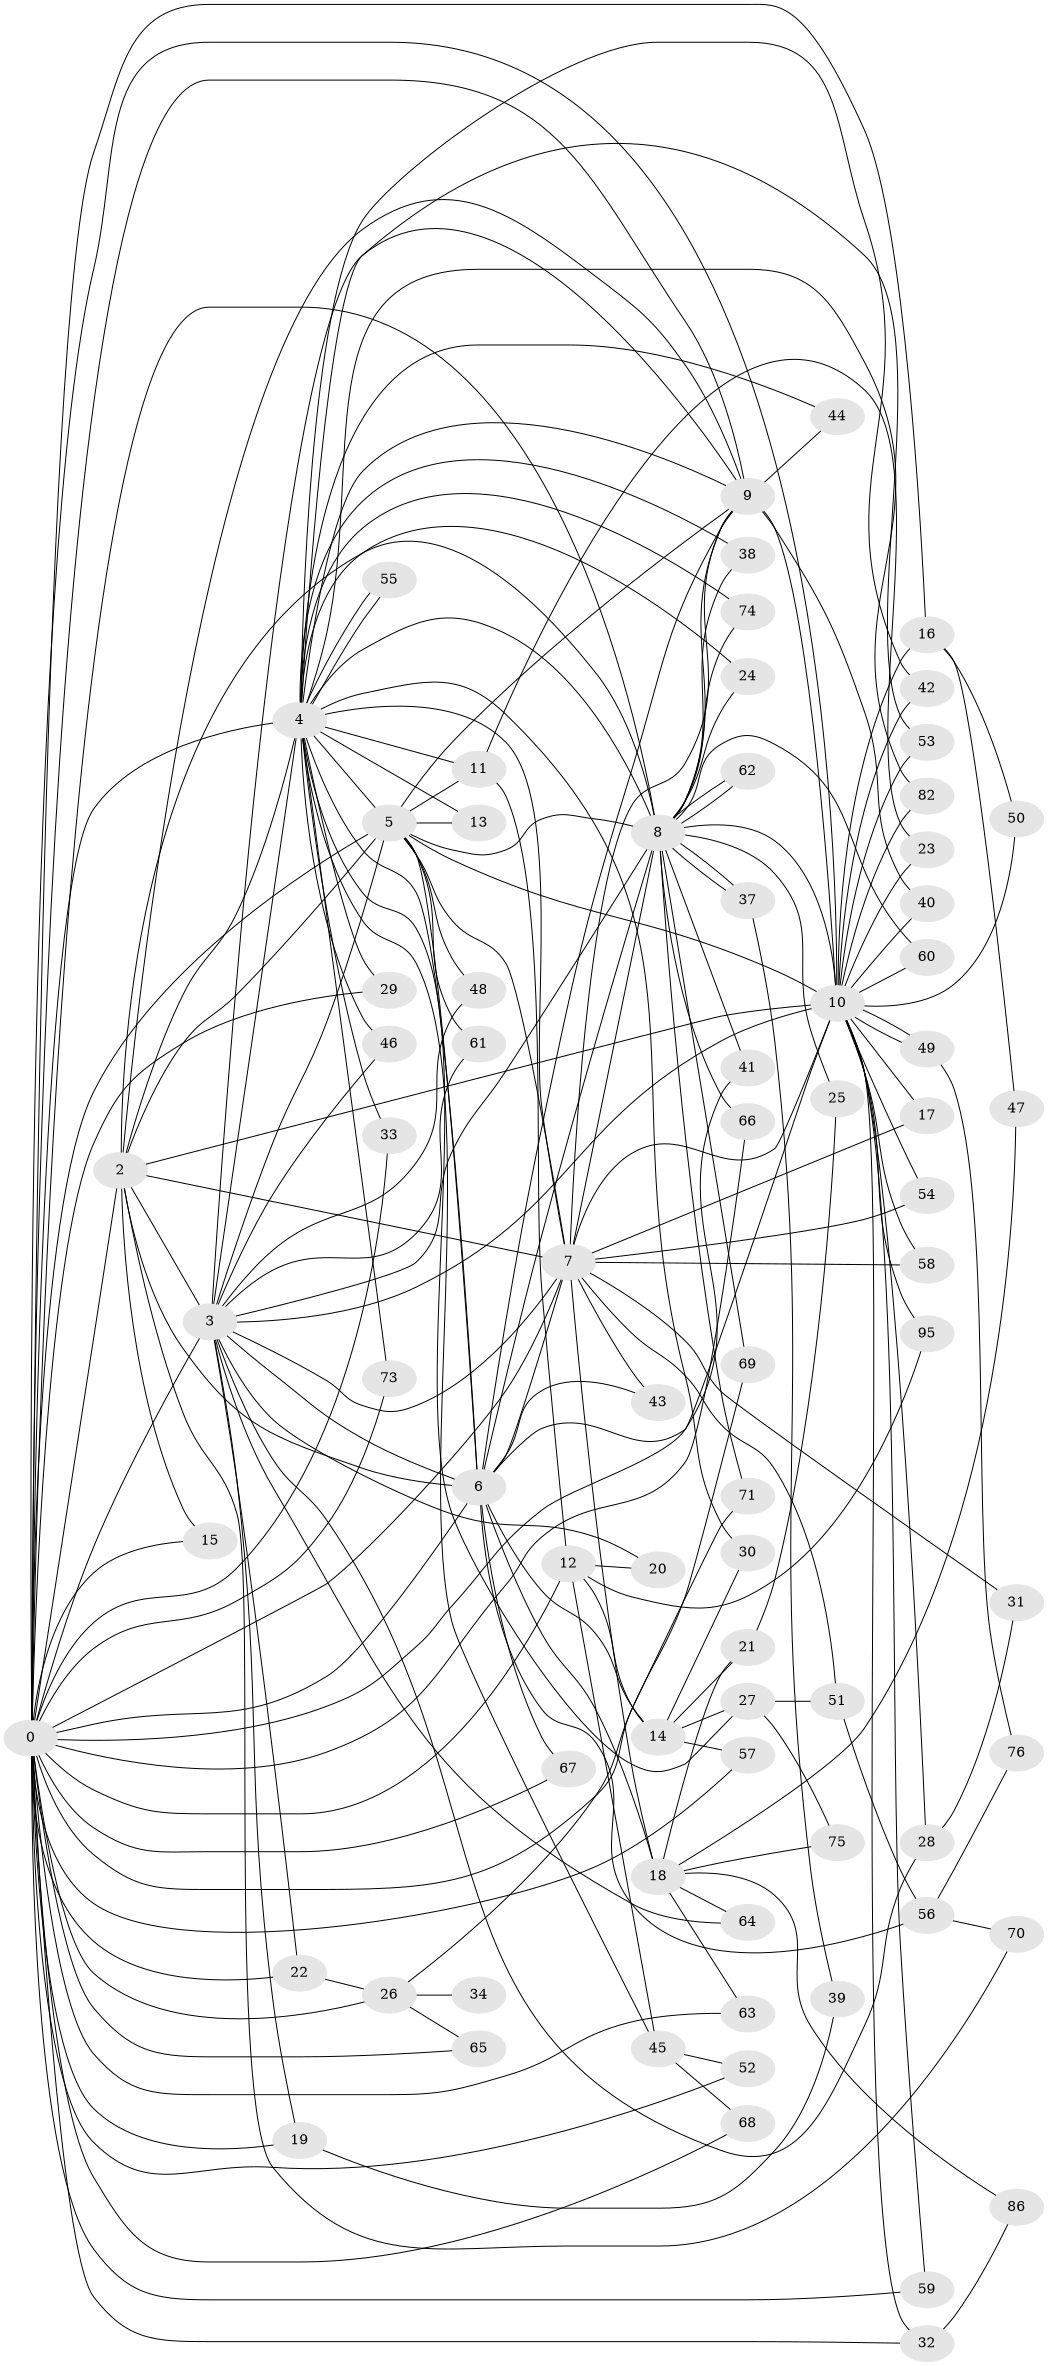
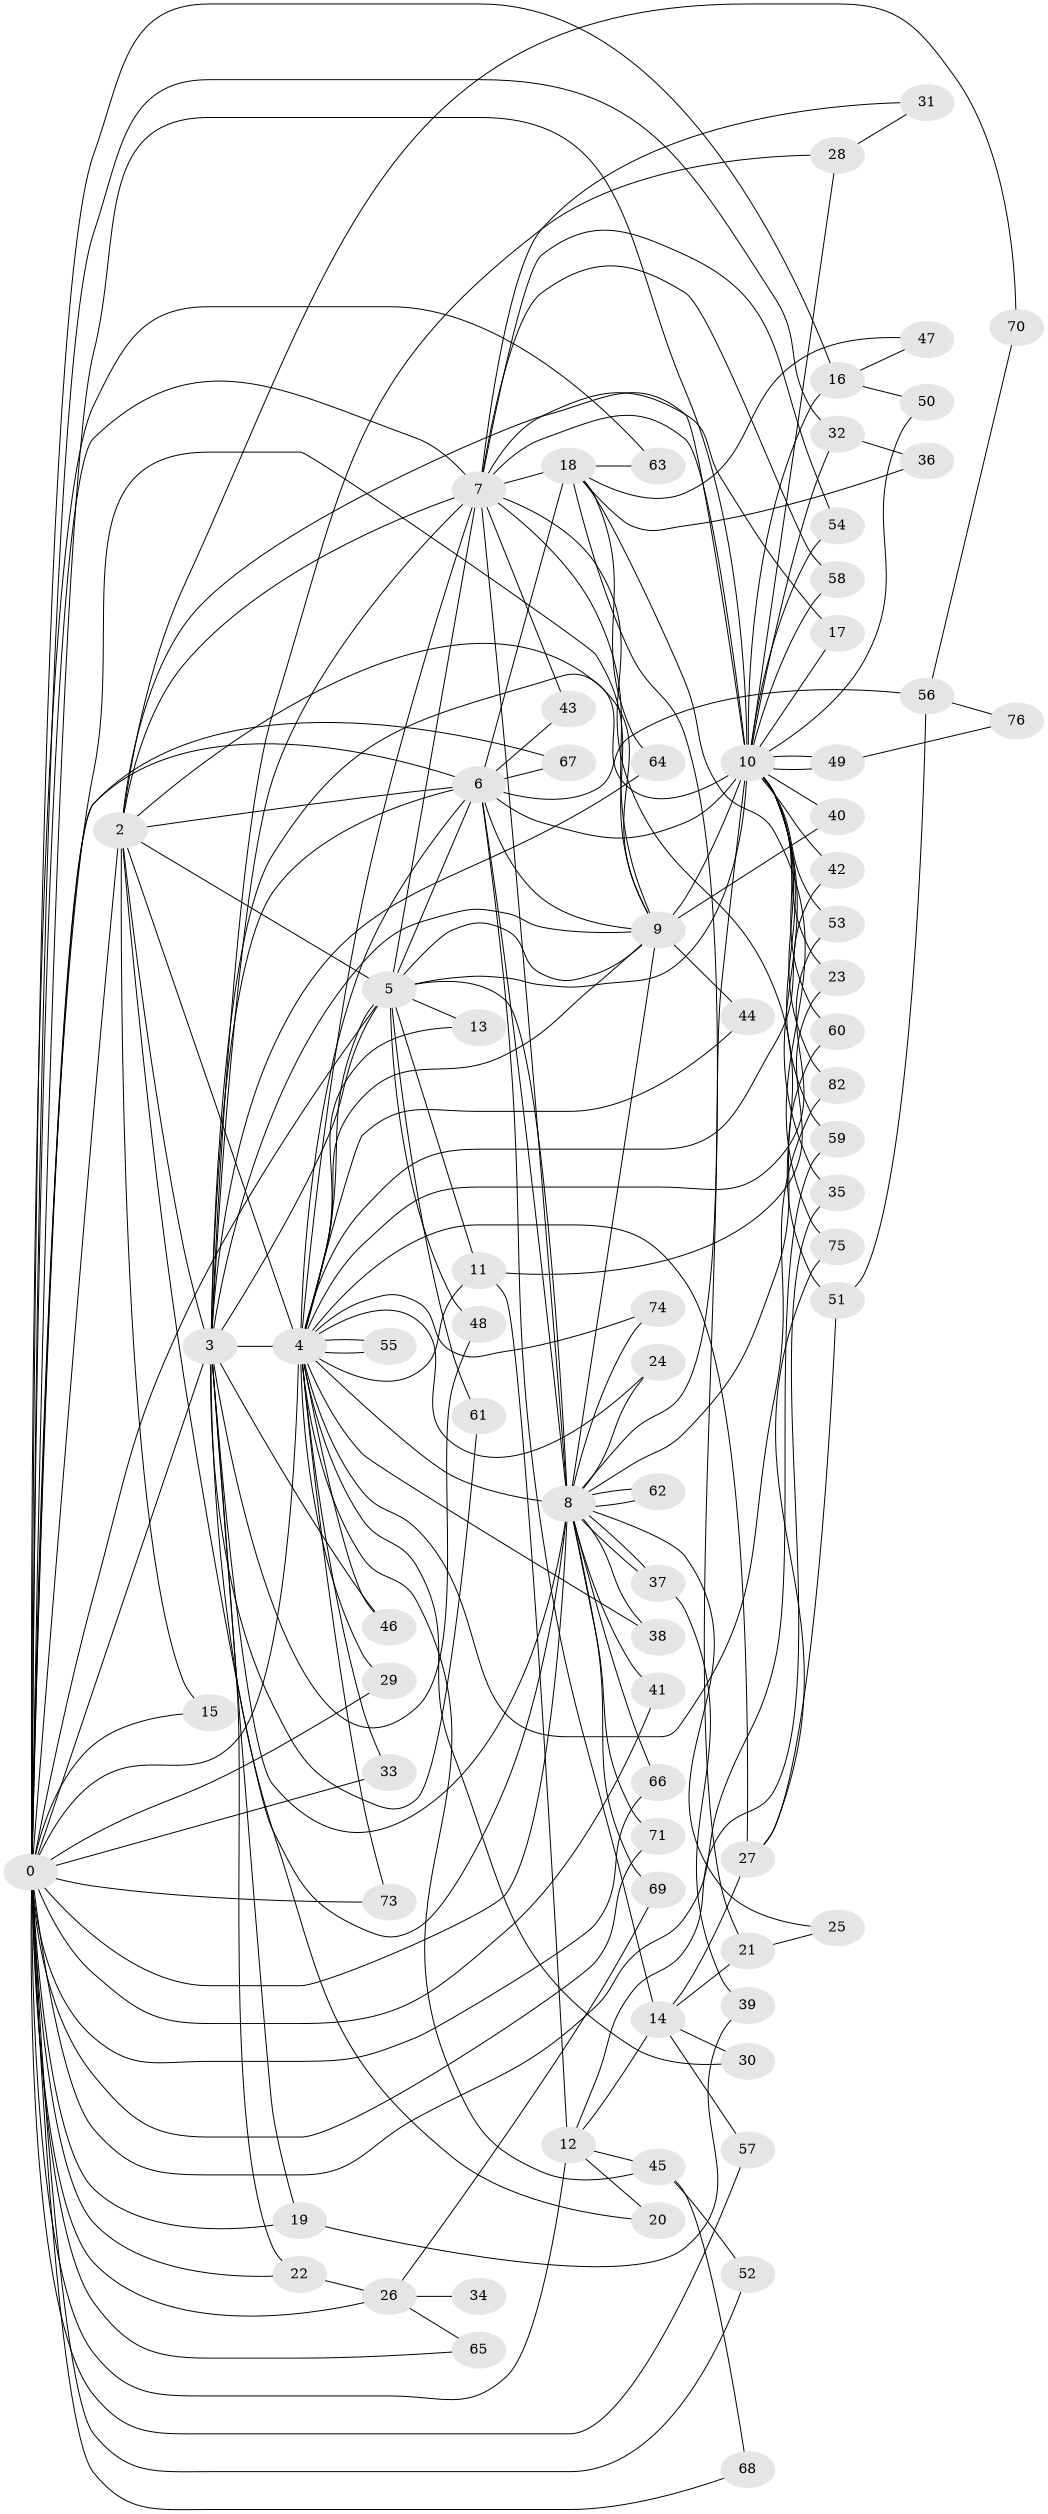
node "95": label "95" -> "35"
edge "7" -- "6": removed
node "86": label "86" -> "36"
